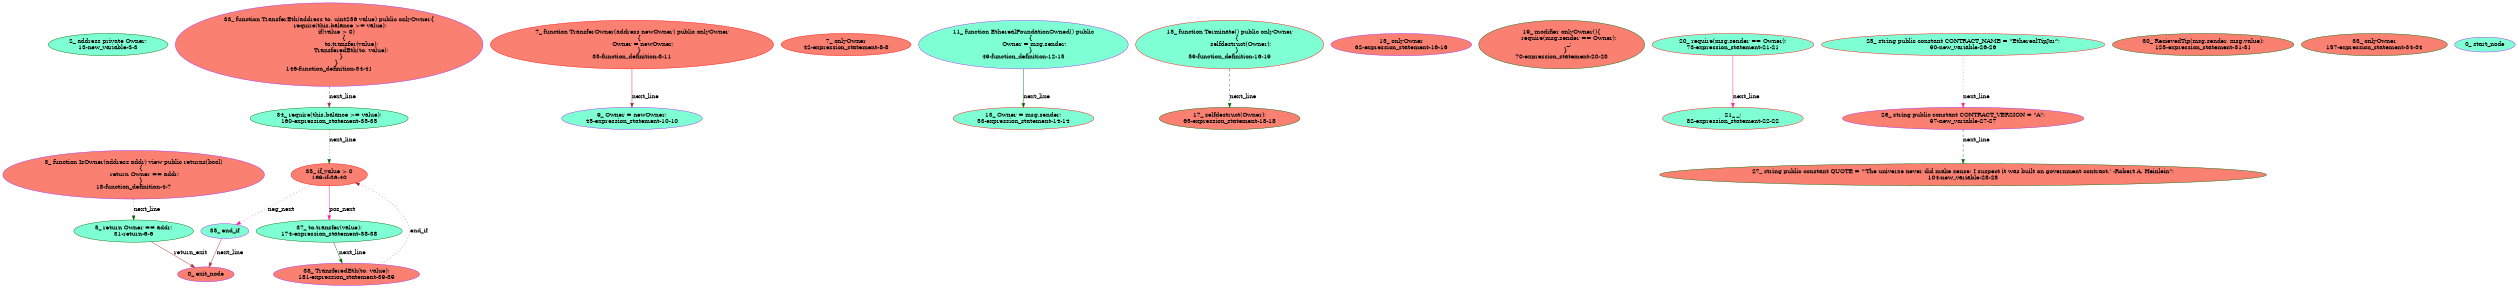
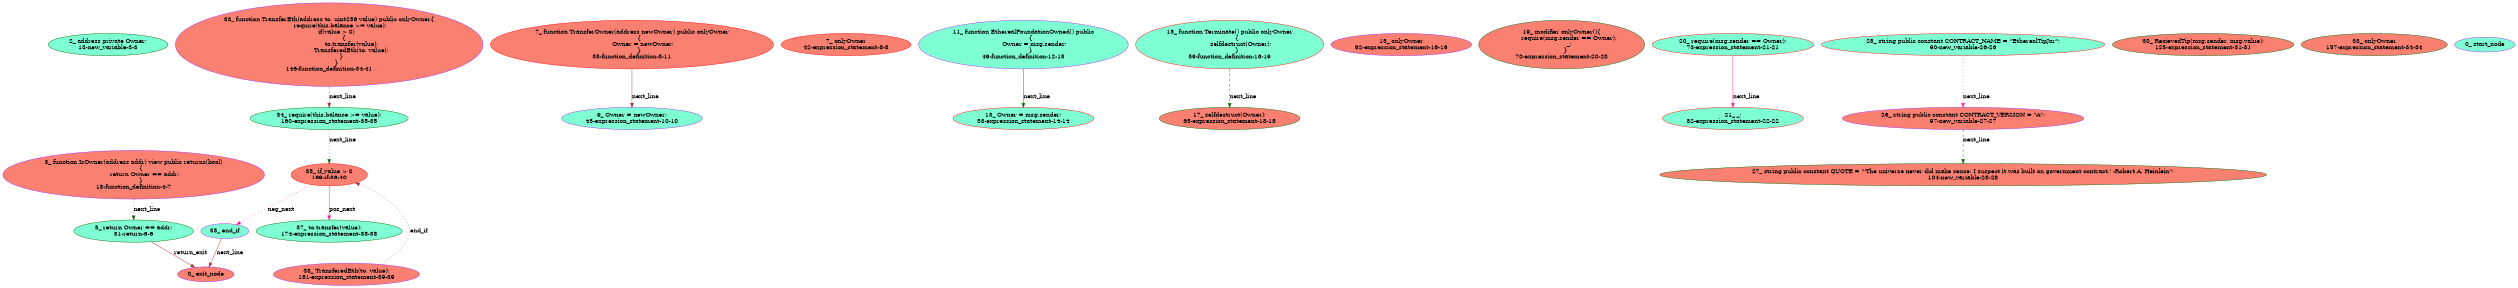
edge "37_ to.transfer(value); 174-expression_statement-38-38" -> "38_ TransferedEth(to, value); 181-expression_statement-39-39": removed, label "next_line"
